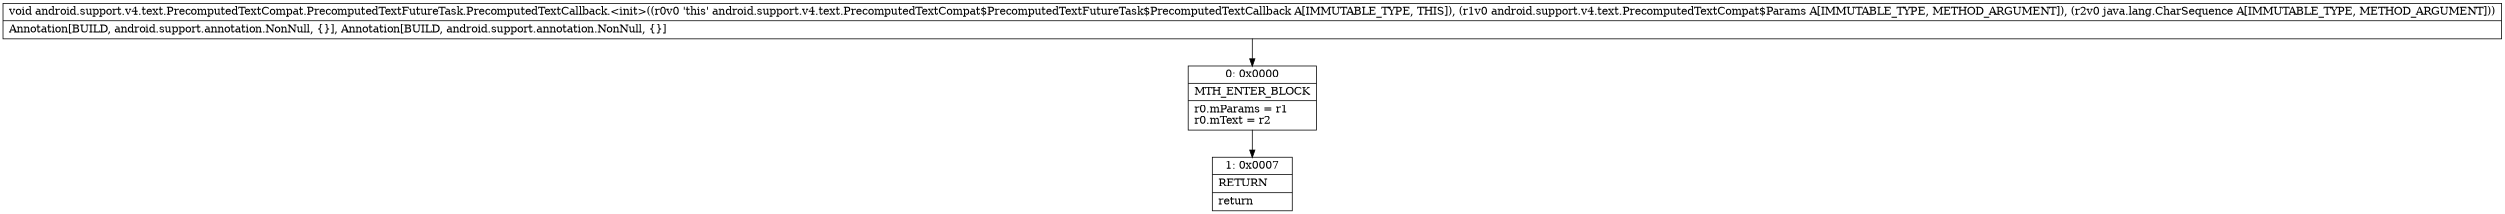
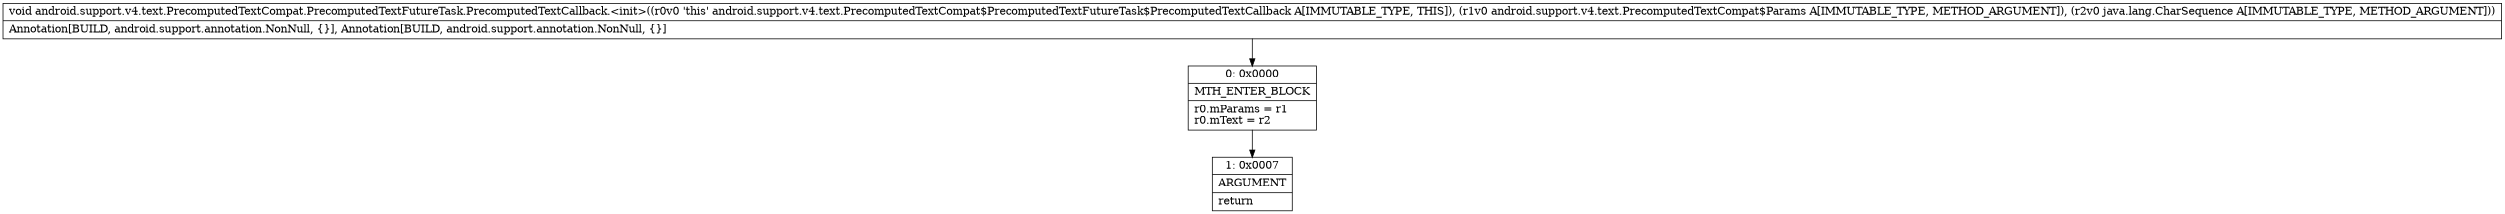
node "1: 0x0007": text "RETURN" -> "ARGUMENT"
